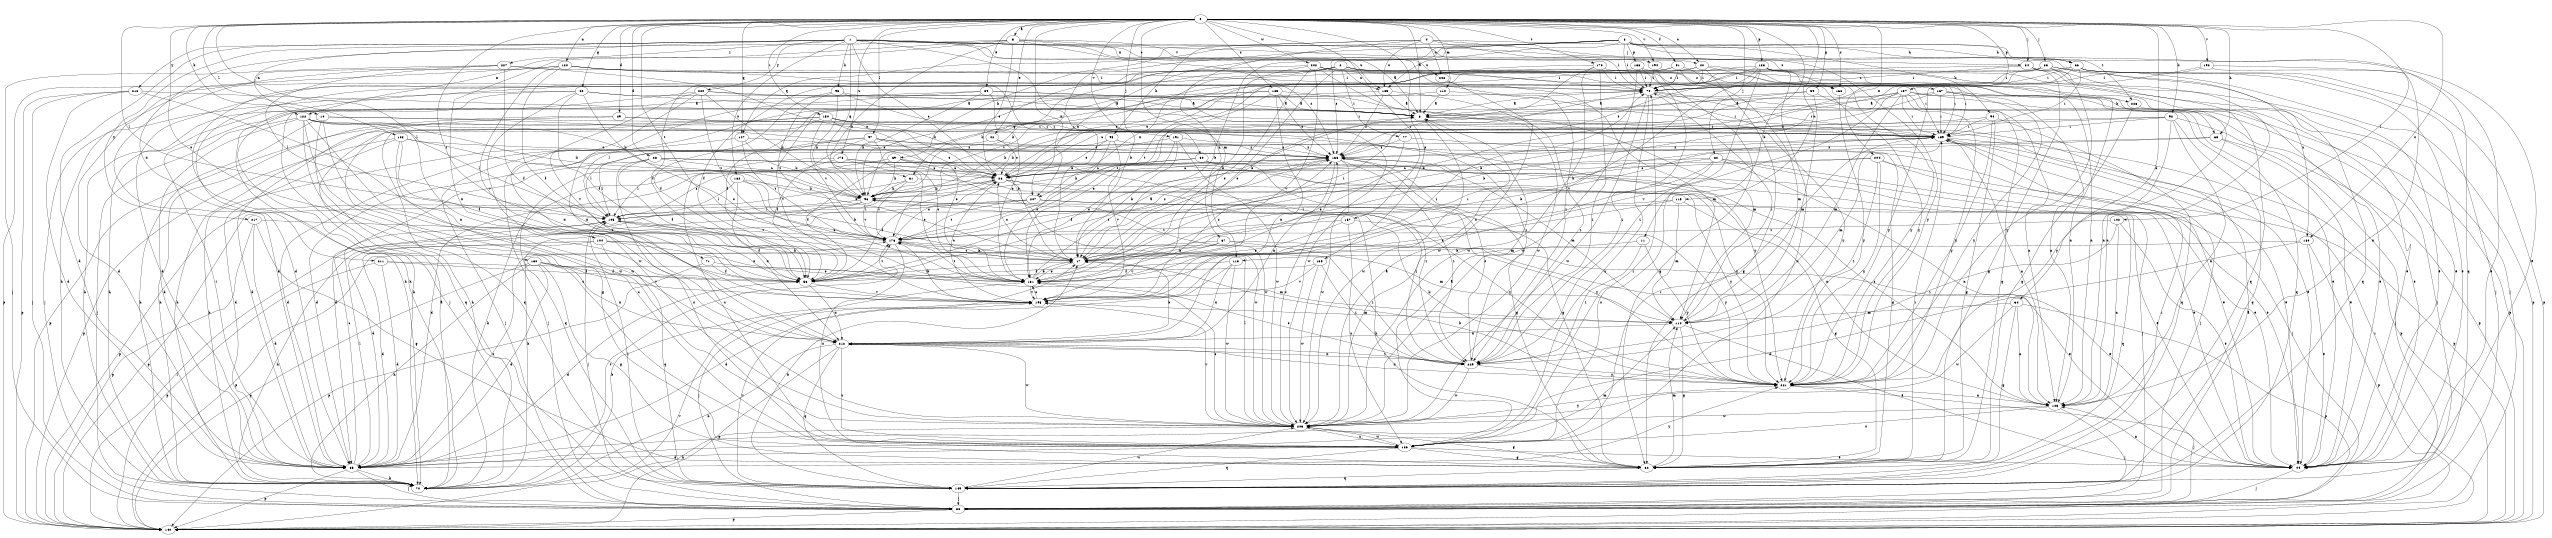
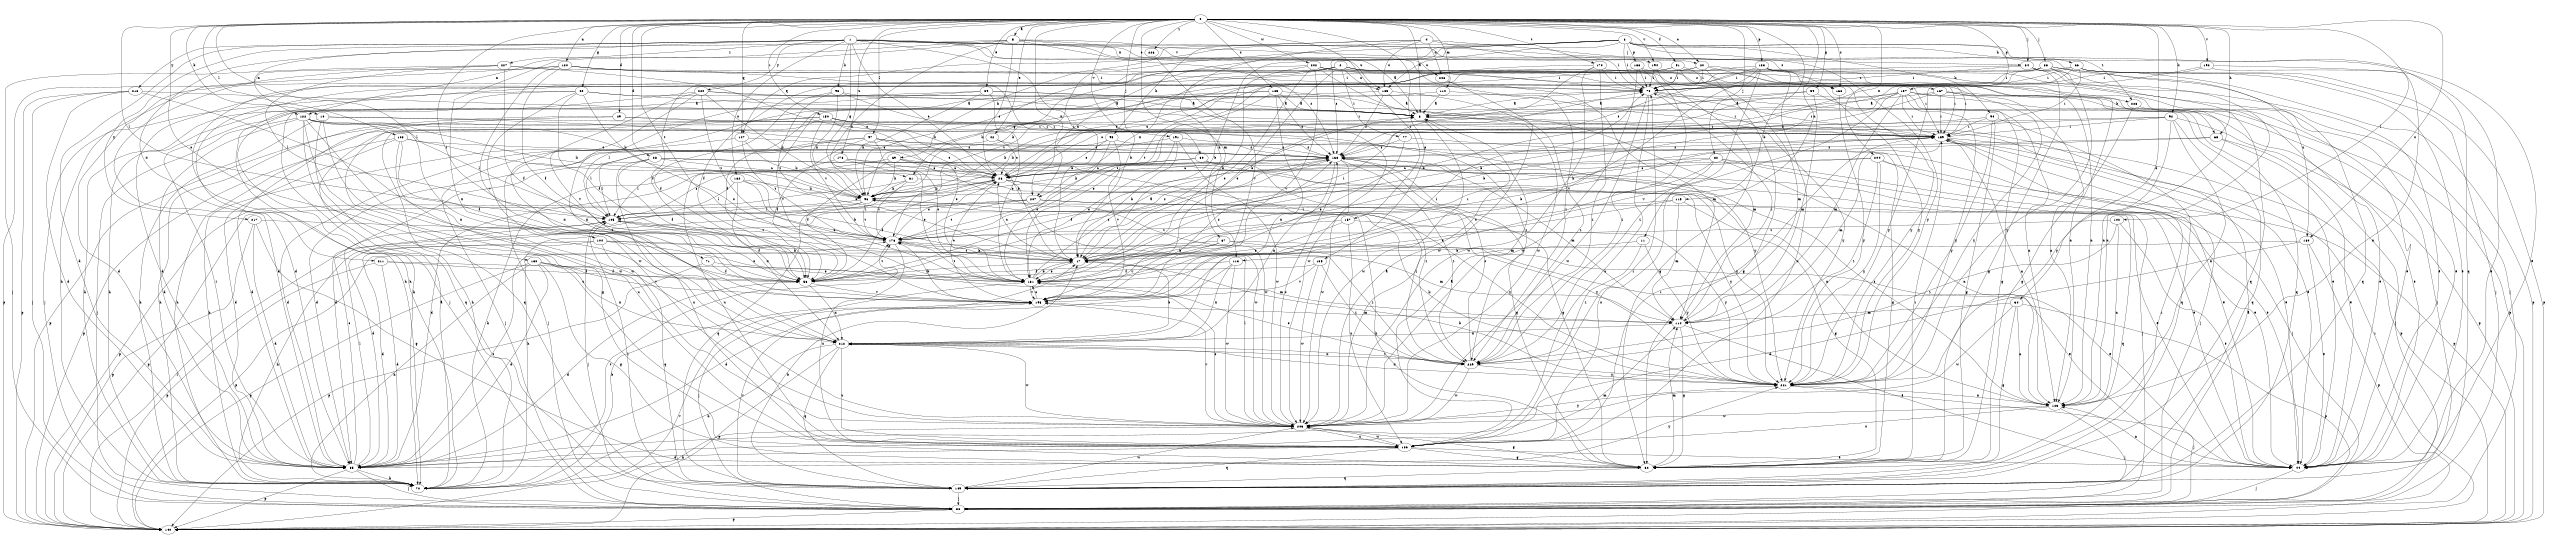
edge "4" -> "66": removed, label "h"
node "226": added
edge "178" -> "149": now "26" -> "149"
